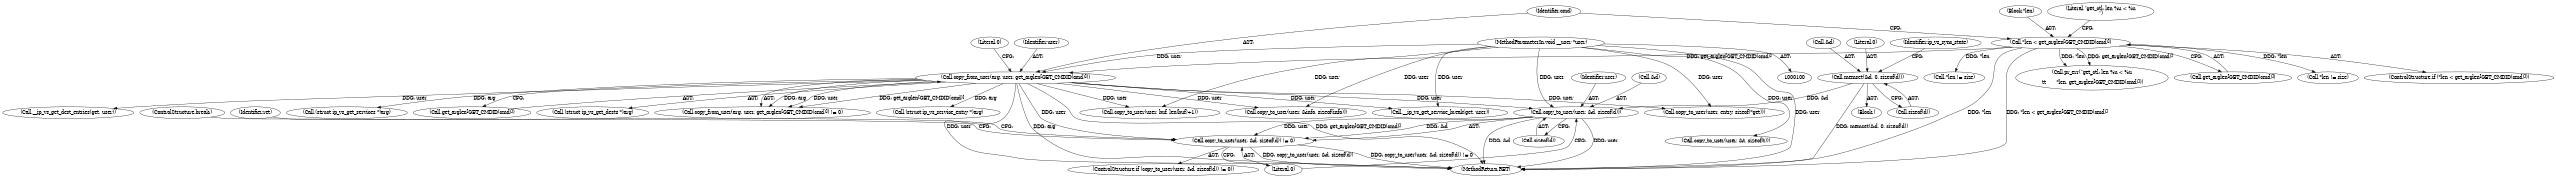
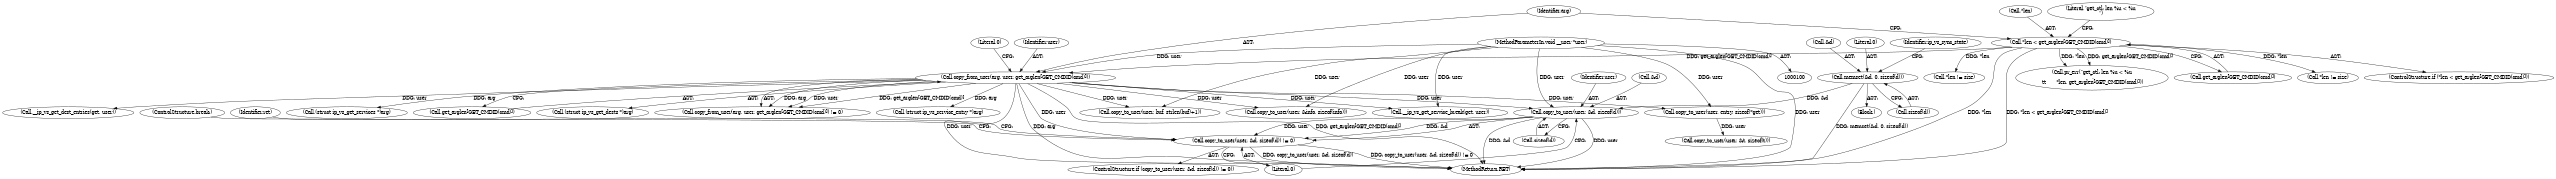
node "(Identifier,cmd)": label "(Identifier,cmd)" -> "(Identifier,arg)"
node "(Block,*len)": label "(Block,*len)" -> "(Call,*len)"
edge "(MethodParameterIn,void __user *user)" -> "(Call,copy_to_user(user, &t, sizeof(t)))": now "(Call,copy_to_user(user, entry, sizeof(*get)))" -> "(Call,copy_to_user(user, &t, sizeof(t)))"
node "(Call,copy_to_user(user, buf, len(buf)+1))": label "(Call,copy_to_user(user, buf, len(buf)+1))" -> "(Call,copy_to_user(user, buf, strlen(buf)+1))"
